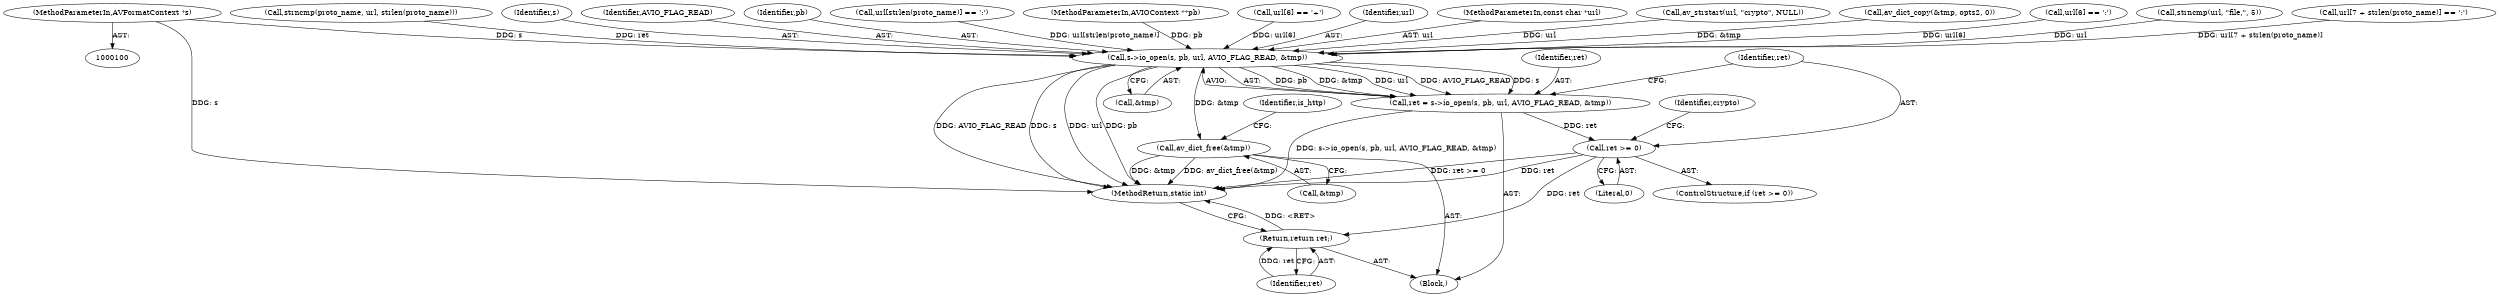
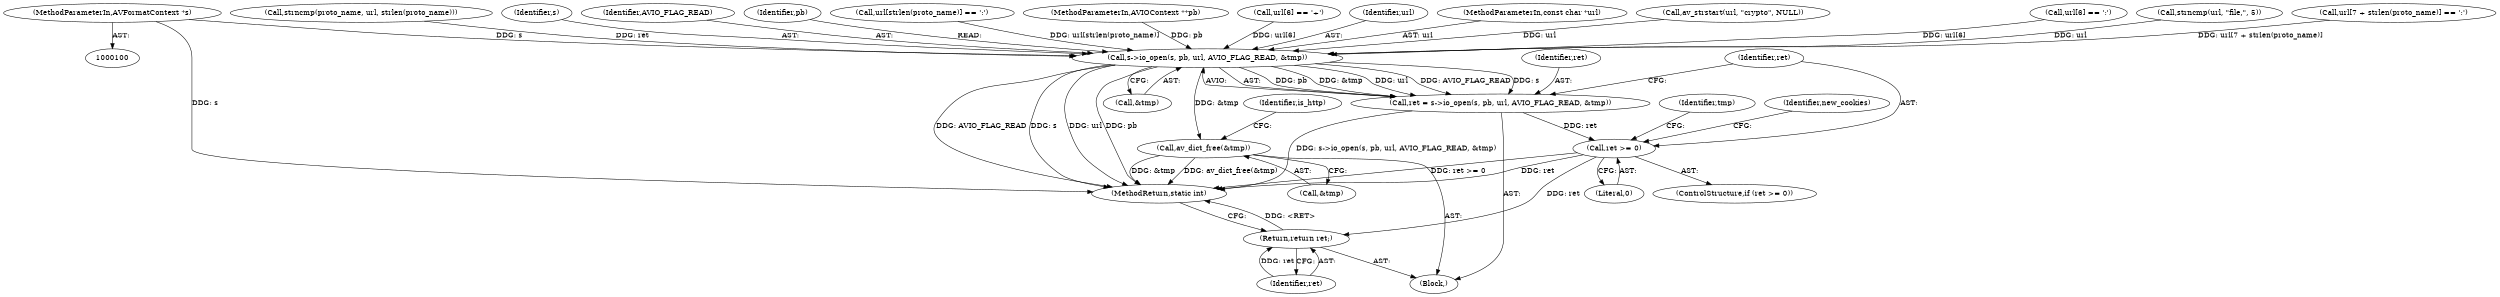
node "(Call,av_dict_copy(&tmp, opts2, 0))": removed
edge "(Identifier,pb)" -> "(Call,s->io_open(s, pb, url, AVIO_FLAG_READ, &tmp))": label "AST: " -> "READ: "
node "(Identifier,crypto)": label "(Identifier,crypto)" -> "(Identifier,tmp)"
node "(Identifier,new_cookies)": added
